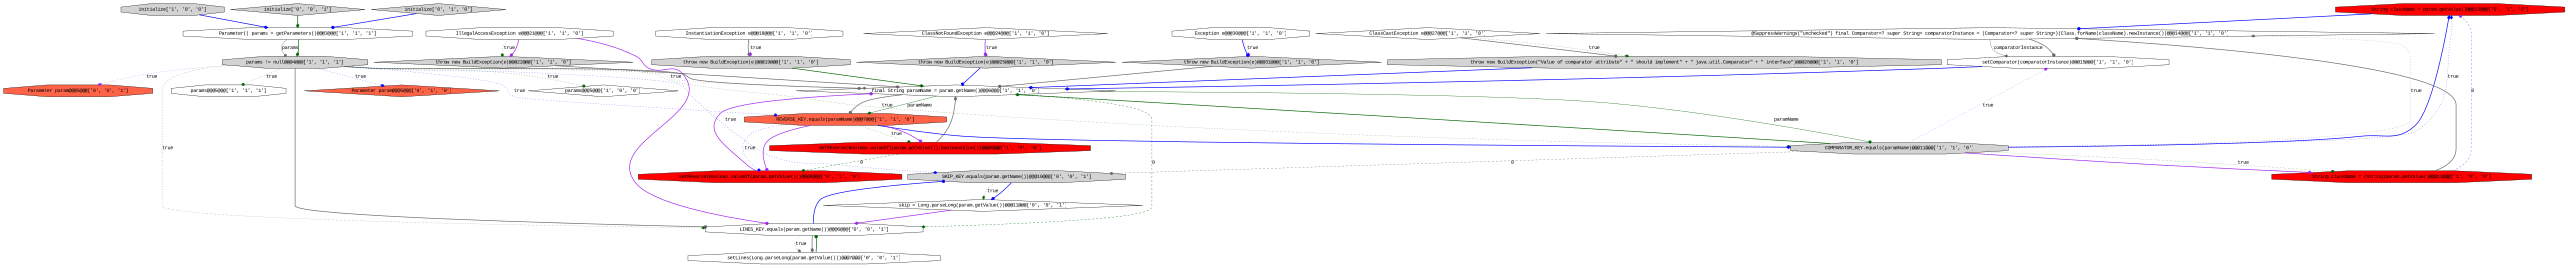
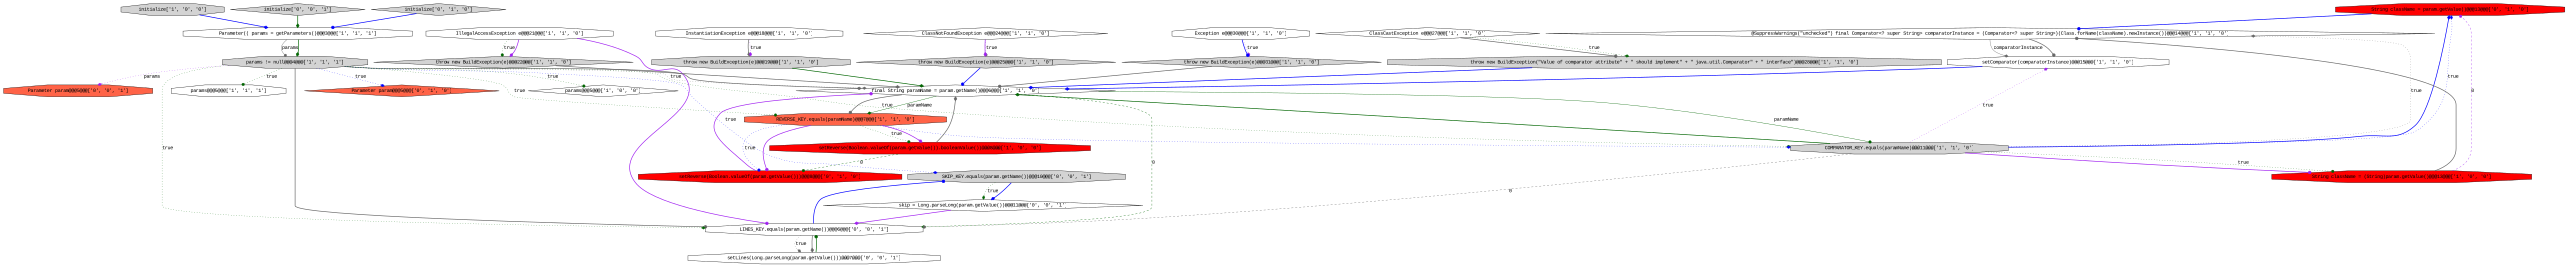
edge "params != null@@@4@@@['1', '1', '1']" -> "Parameter param@@@5@@@['0', '0', '1']": label "true" -> "params"
edge "params != null@@@4@@@['1', '1', '1']" -> "REVERSE_KEY.equals(paramName)@@@7@@@['1', '1', '0']": color blue -> darkgreen
edge "REVERSE_KEY.equals(paramName)@@@7@@@['1', '1', '0']" -> "COMPARATOR_KEY.equals(paramName)@@@11@@@['1', '1', '0']": style bold -> dotted
edge "COMPARATOR_KEY.equals(paramName)@@@11@@@['1', '1', '0']" -> "SKIP_KEY.equals(param.getName())@@@10@@@['0', '0', '1']": now "COMPARATOR_KEY.equals(paramName)@@@11@@@['1', '1', '0']" -> "LINES_KEY.equals(param.getName())@@@6@@@['0', '0', '1']"
